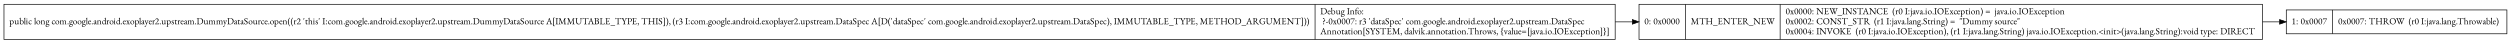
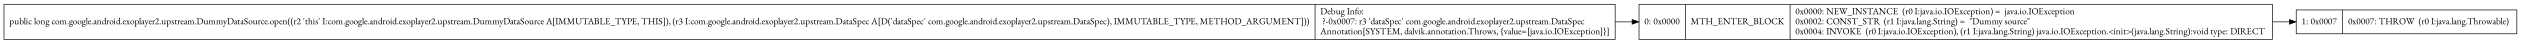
node "0: 0x0000": text "MTH_ENTER_NEW" -> "MTH_ENTER_BLOCK"
